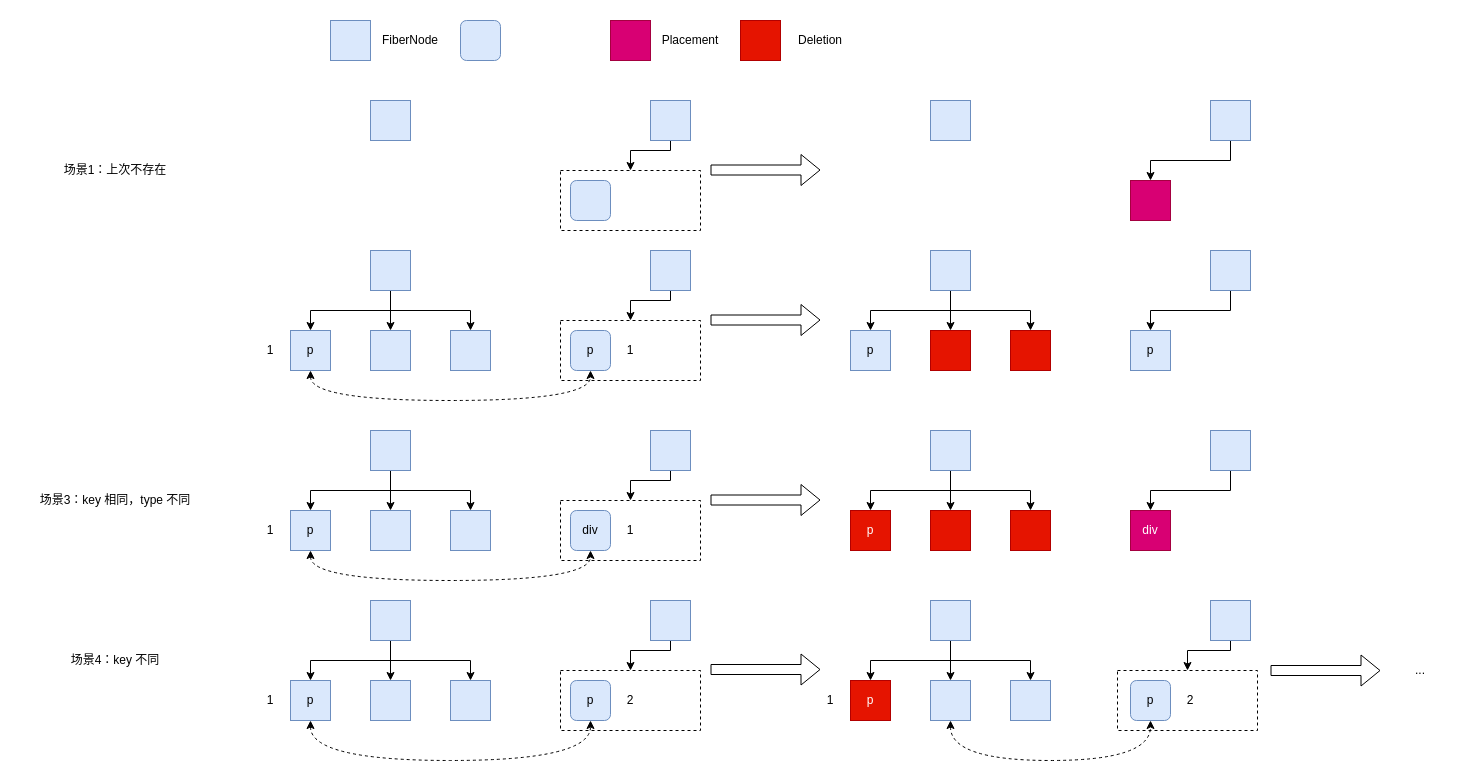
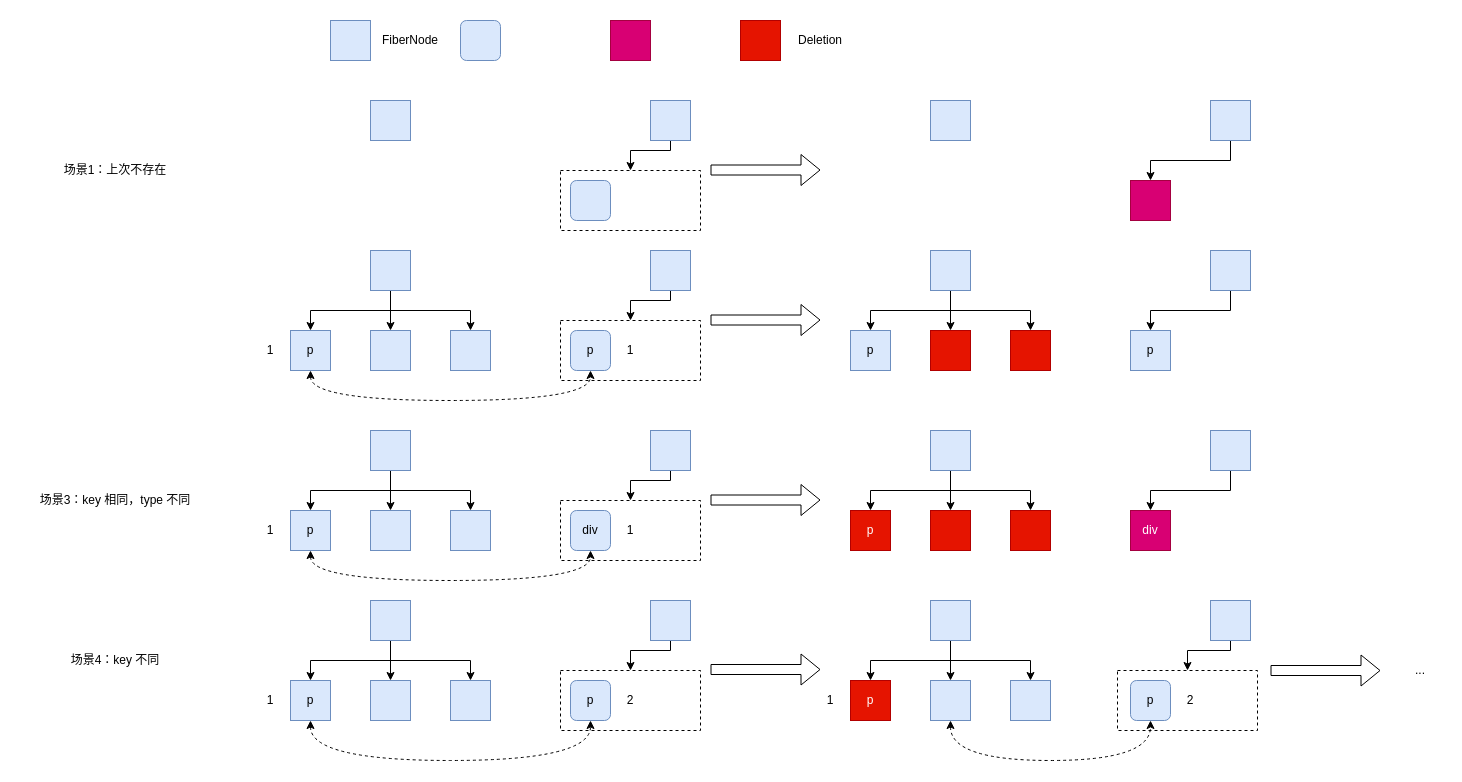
node "Placement": removed
